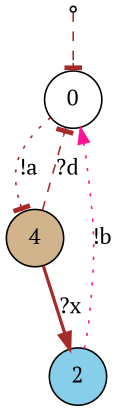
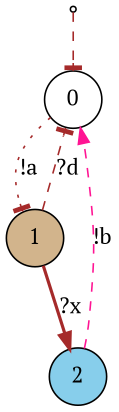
node "4": label "4" -> "1"
edge "2" -> "0": style dotted -> dashed
